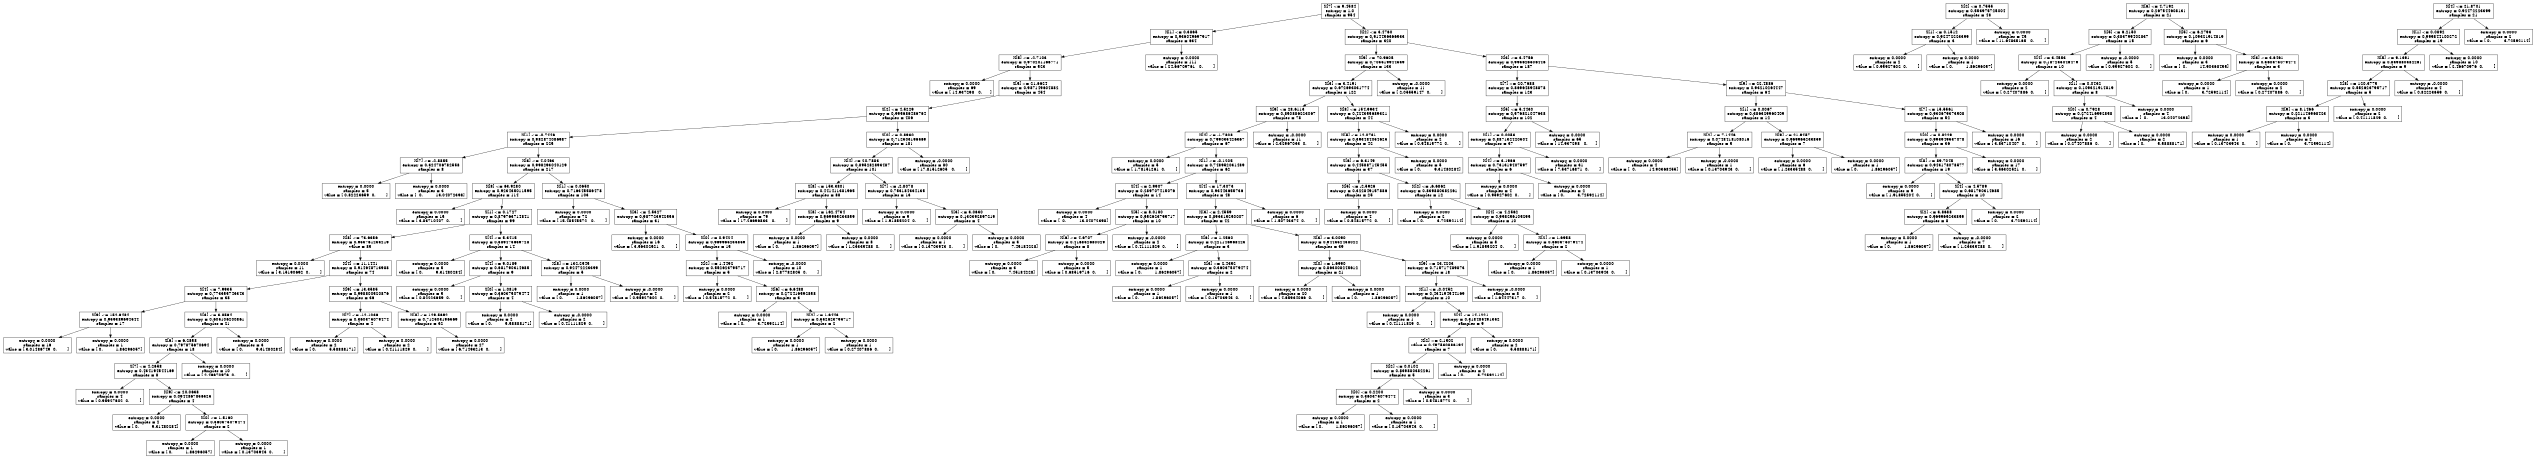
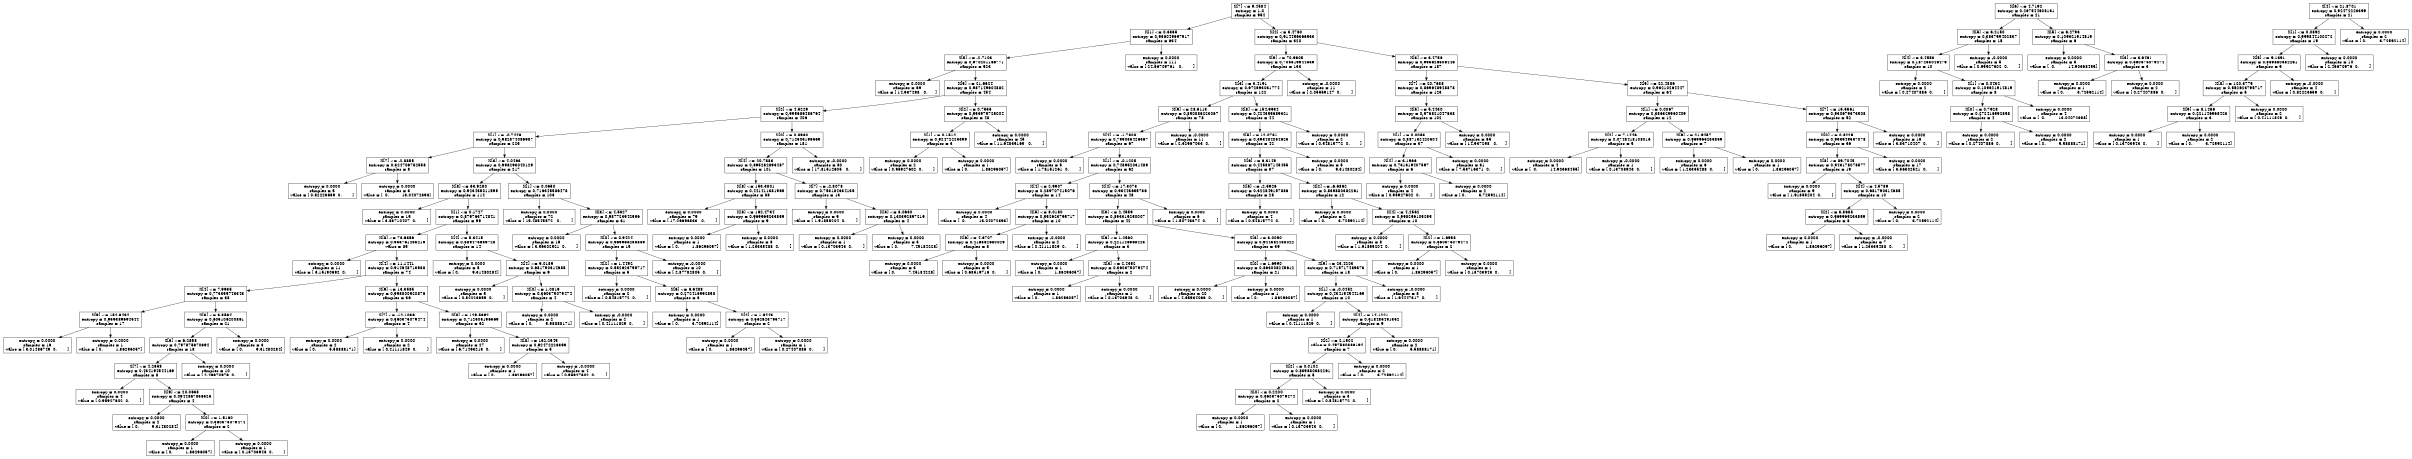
edge "X[5] <= 21.6624 entropy = 0.987149604882 samples = 454" -> "X[2] <= 0.7555 entropy = 0.553975725004 samples = 48": added
edge "X[4] <= 5.3415 entropy = 0.389473639728 samples = 14" -> "X[8] <= 132.2545 entropy = 0.92472223399 samples = 5": now "X[8] <= 129.5692 entropy = 0.712503196569 samples = 32" -> "X[8] <= 132.2545 entropy = 0.92472223399 samples = 5"
